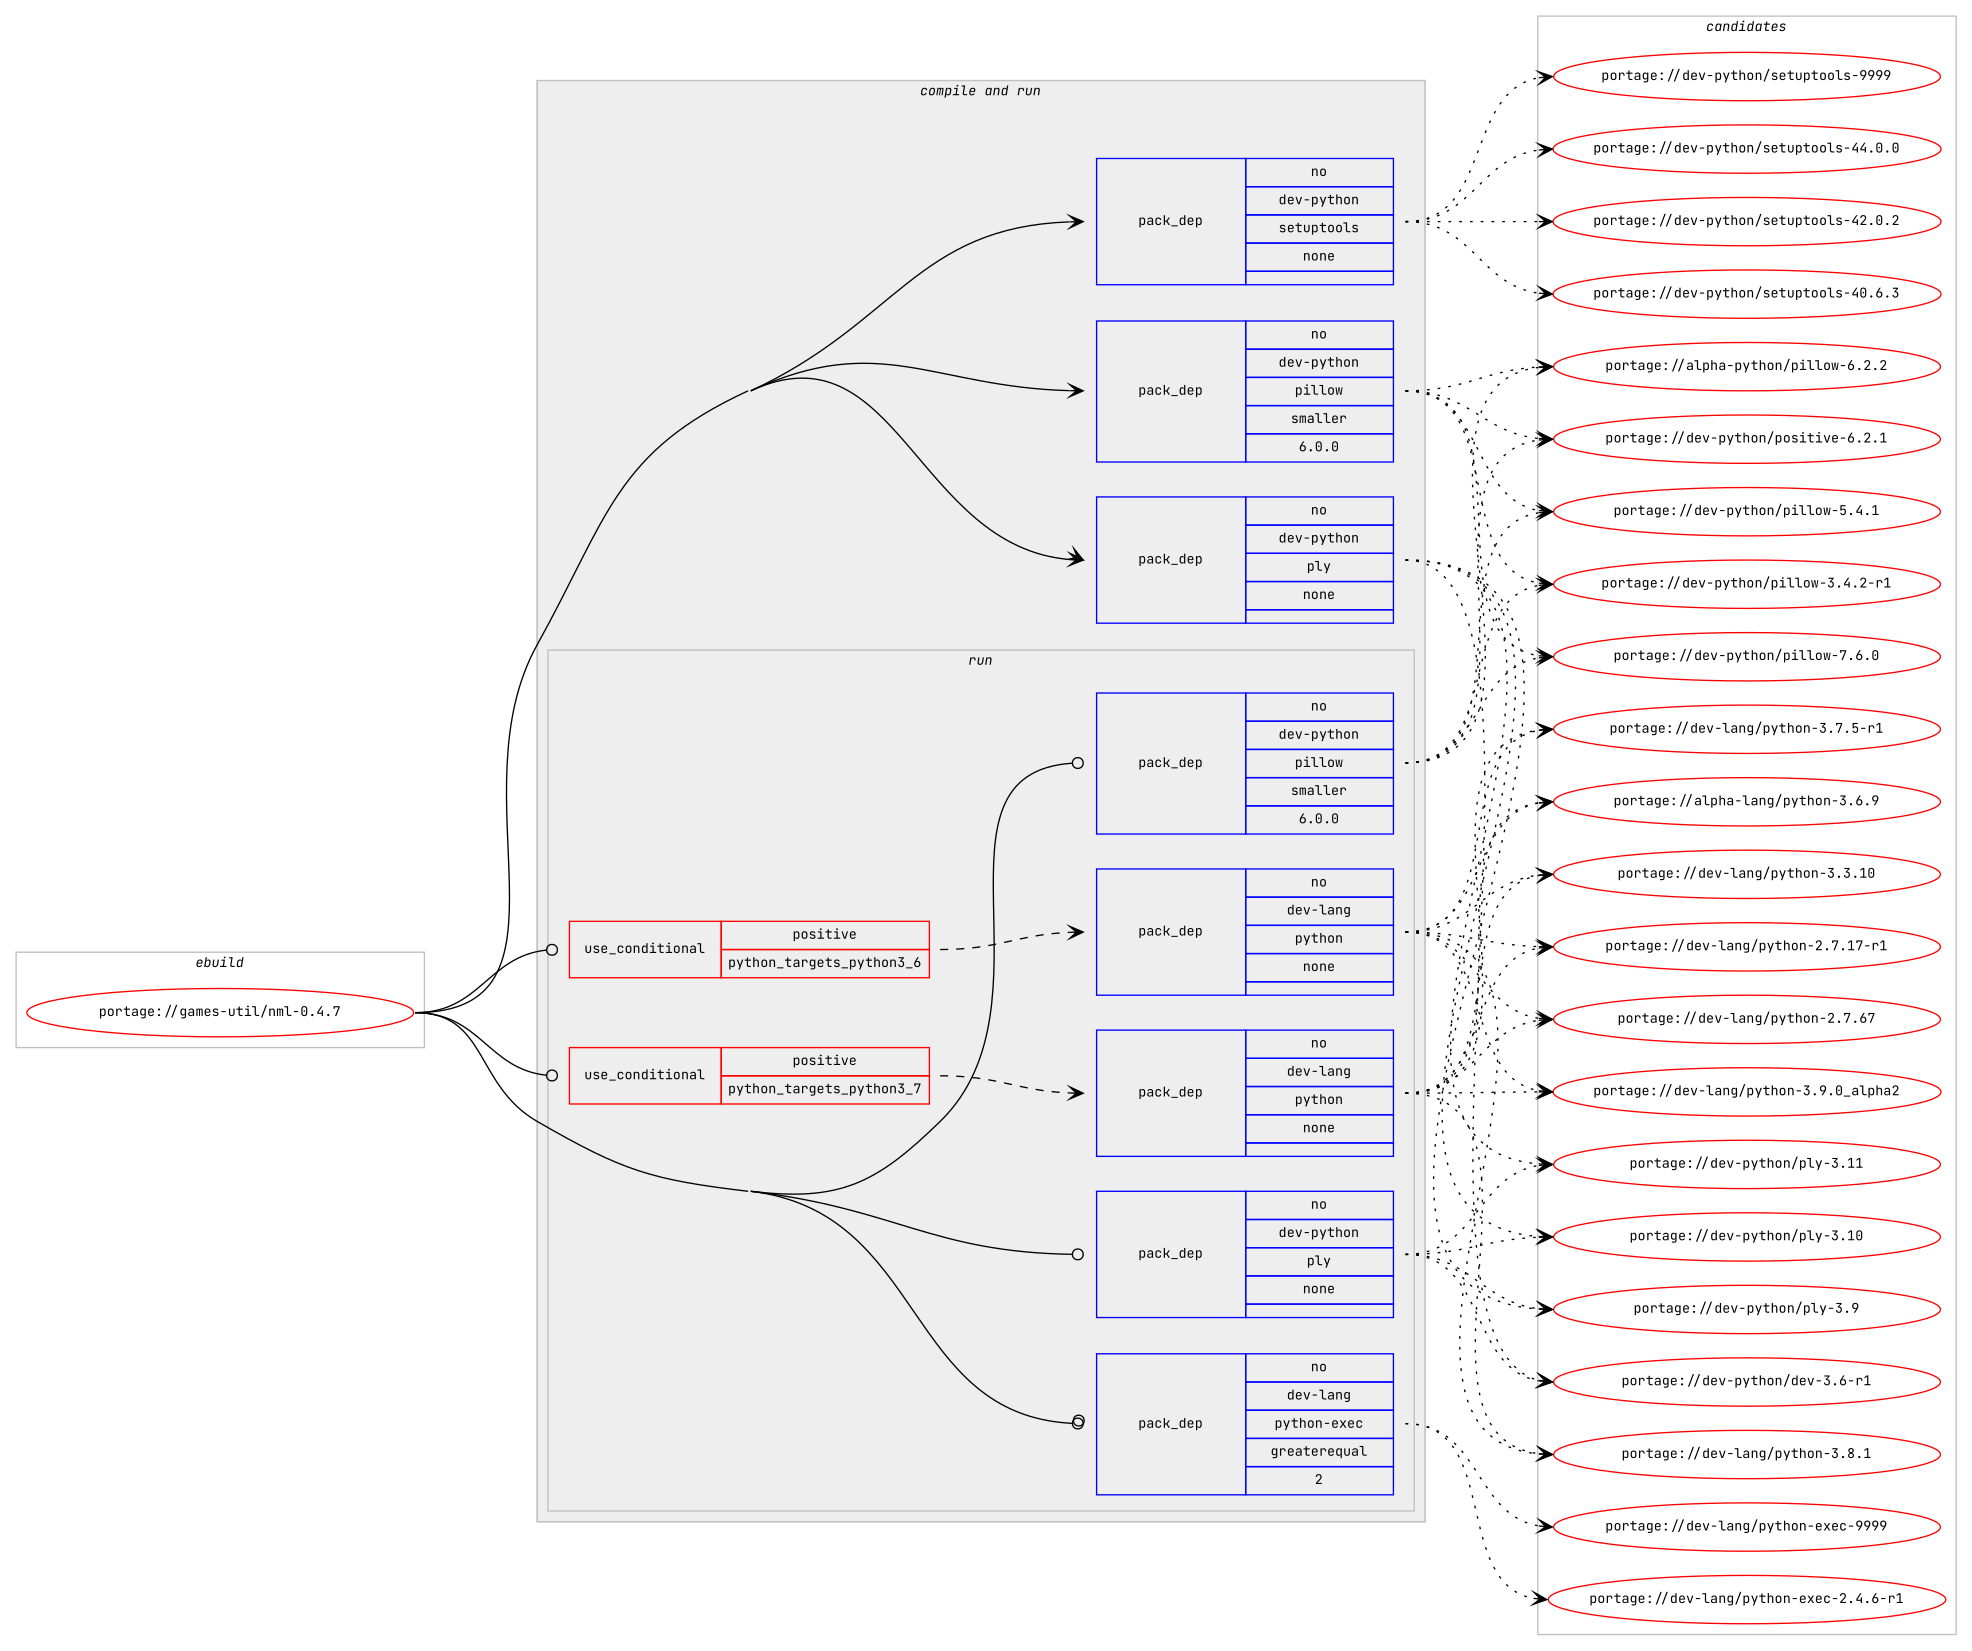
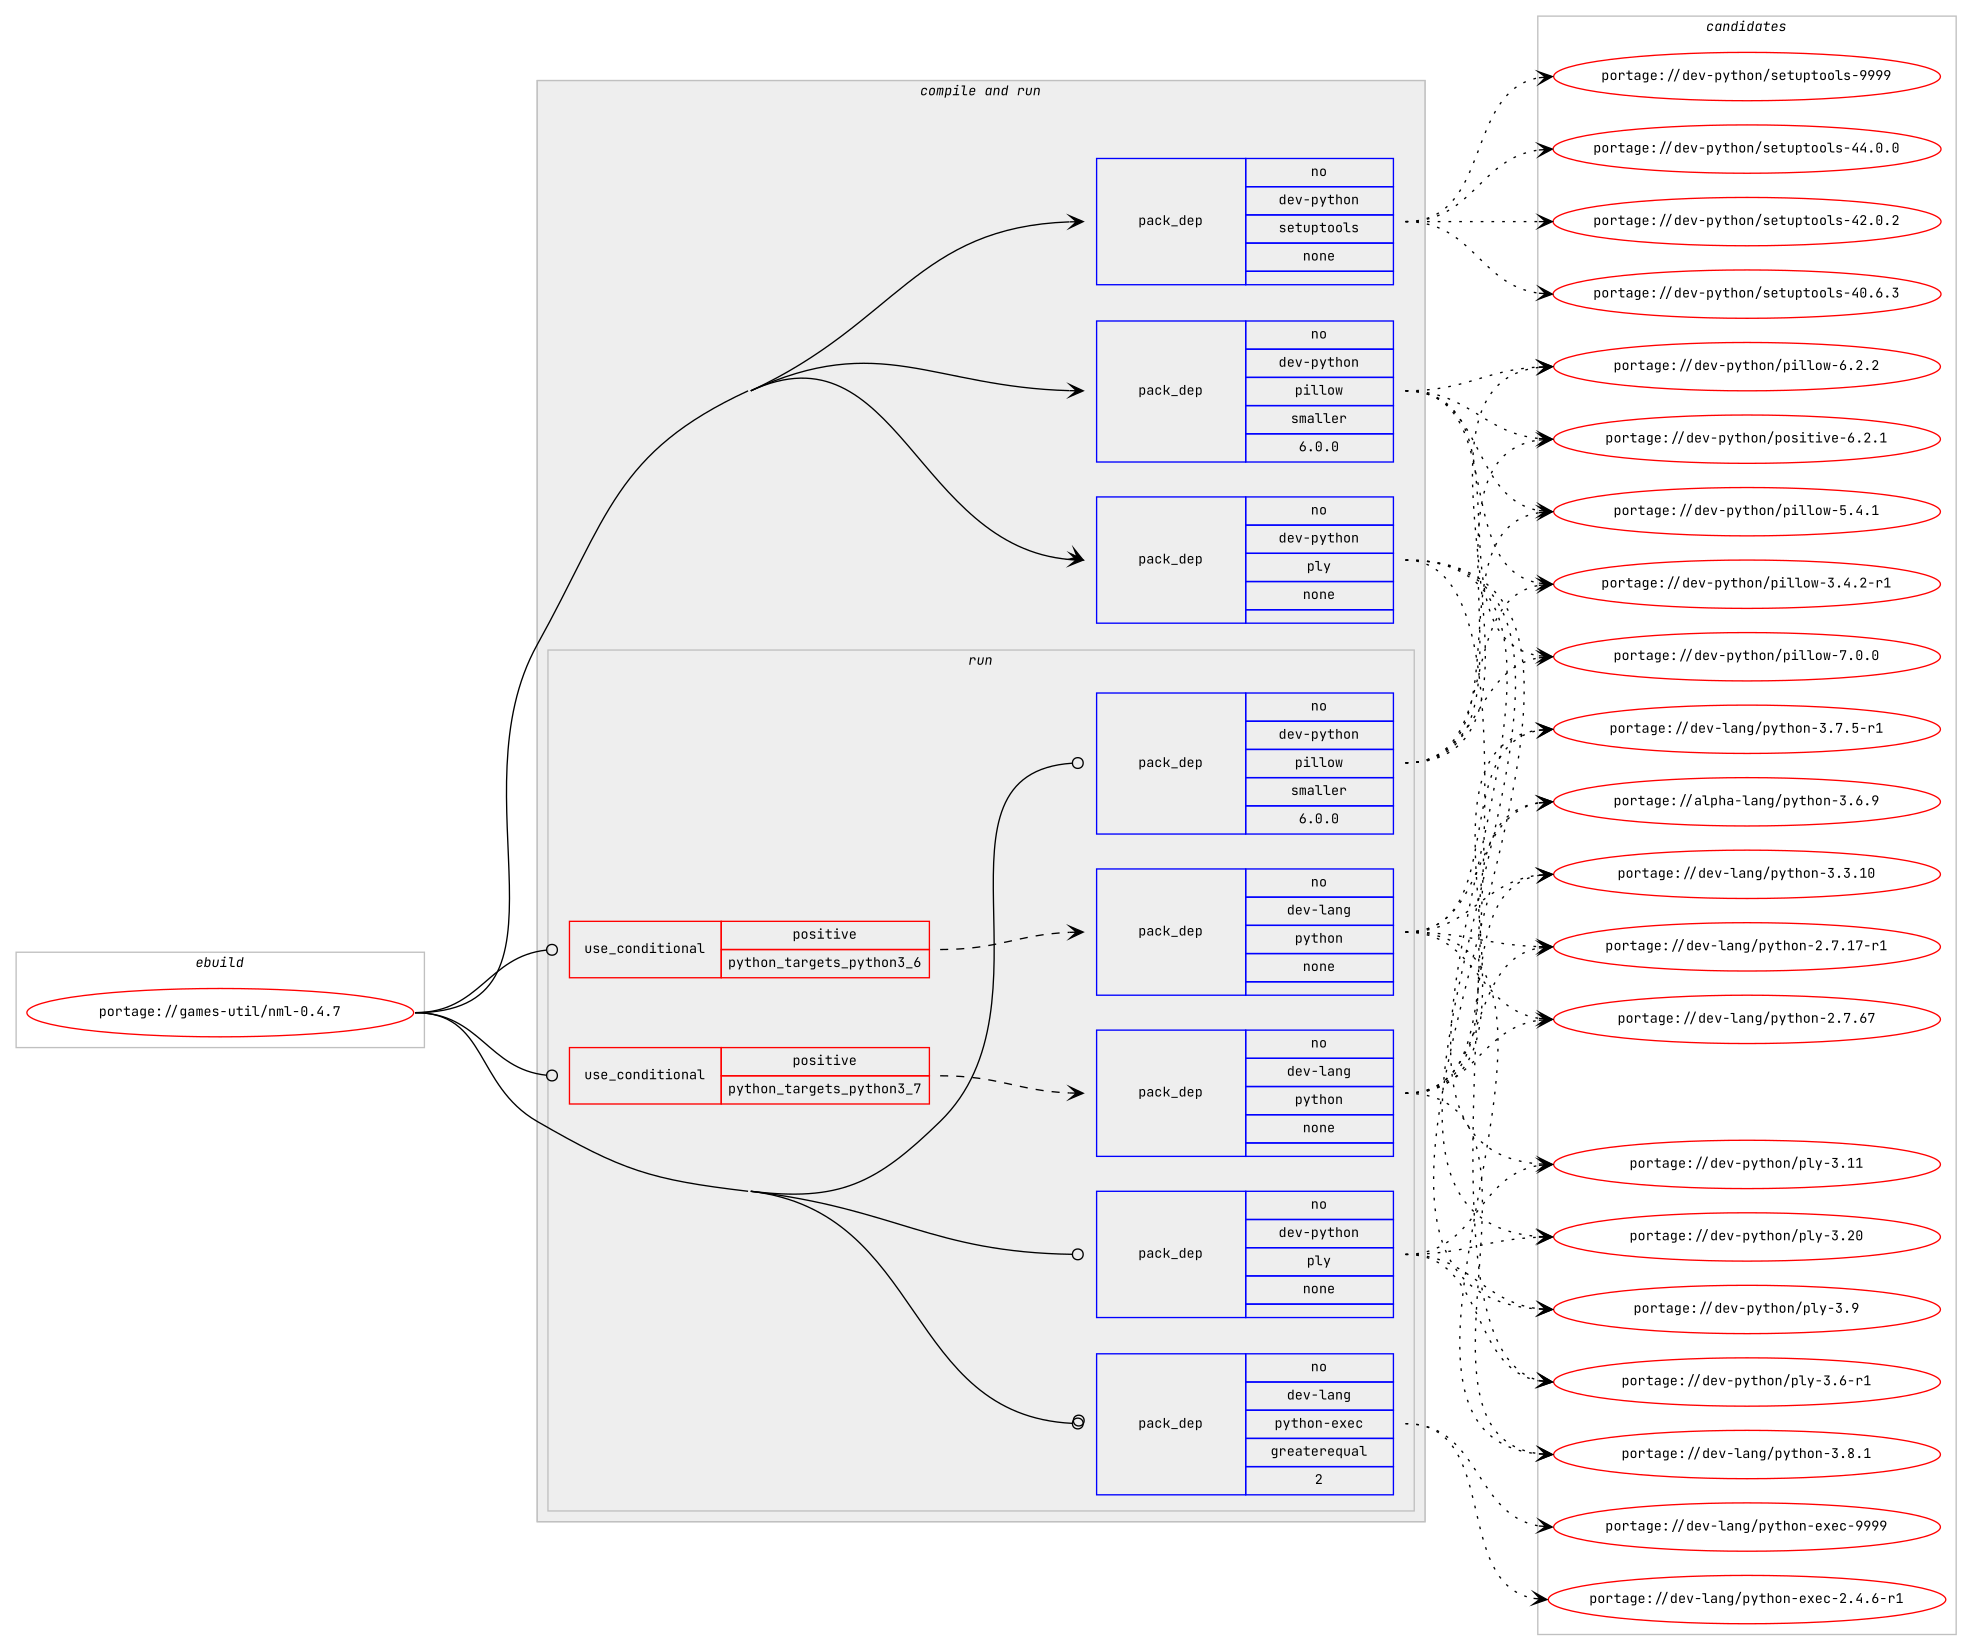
node "portage://alpha-python/pillow-6.2.2": label "portage://alpha-python/pillow-6.2.2" -> "portage://dev-python/pillow-6.2.2"
node "portage://dev-python/pillow-7.6.0": label "portage://dev-python/pillow-7.6.0" -> "portage://dev-python/pillow-7.0.0"
node "portage://dev-lang/python-3.9.0_alpha2": removed
node "portage://dev-python/ply-3.10": label "portage://dev-python/ply-3.10" -> "portage://dev-python/ply-3.20"
node "portage://dev-python/dev-3.6-r1": label "portage://dev-python/dev-3.6-r1" -> "portage://dev-python/ply-3.6-r1"
